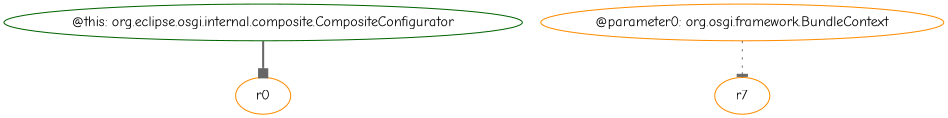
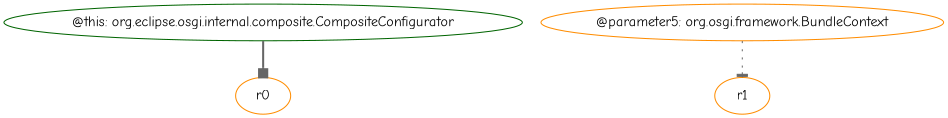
node "@parameter0: org.osgi.framework.BundleContext": label "@parameter0: org.osgi.framework.BundleContext" -> "@parameter5: org.osgi.framework.BundleContext"
node "r7": label "r7" -> "r1"
